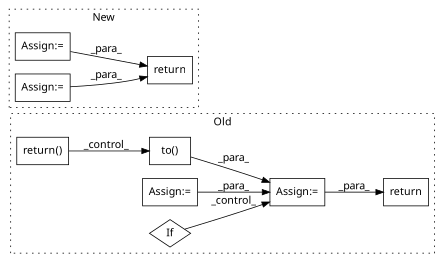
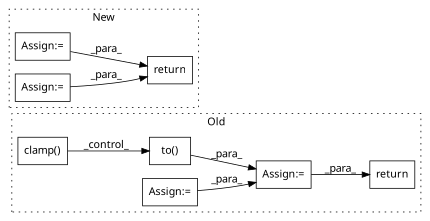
node "return()": label "return()" -> "clamp()"
node "If": removed
